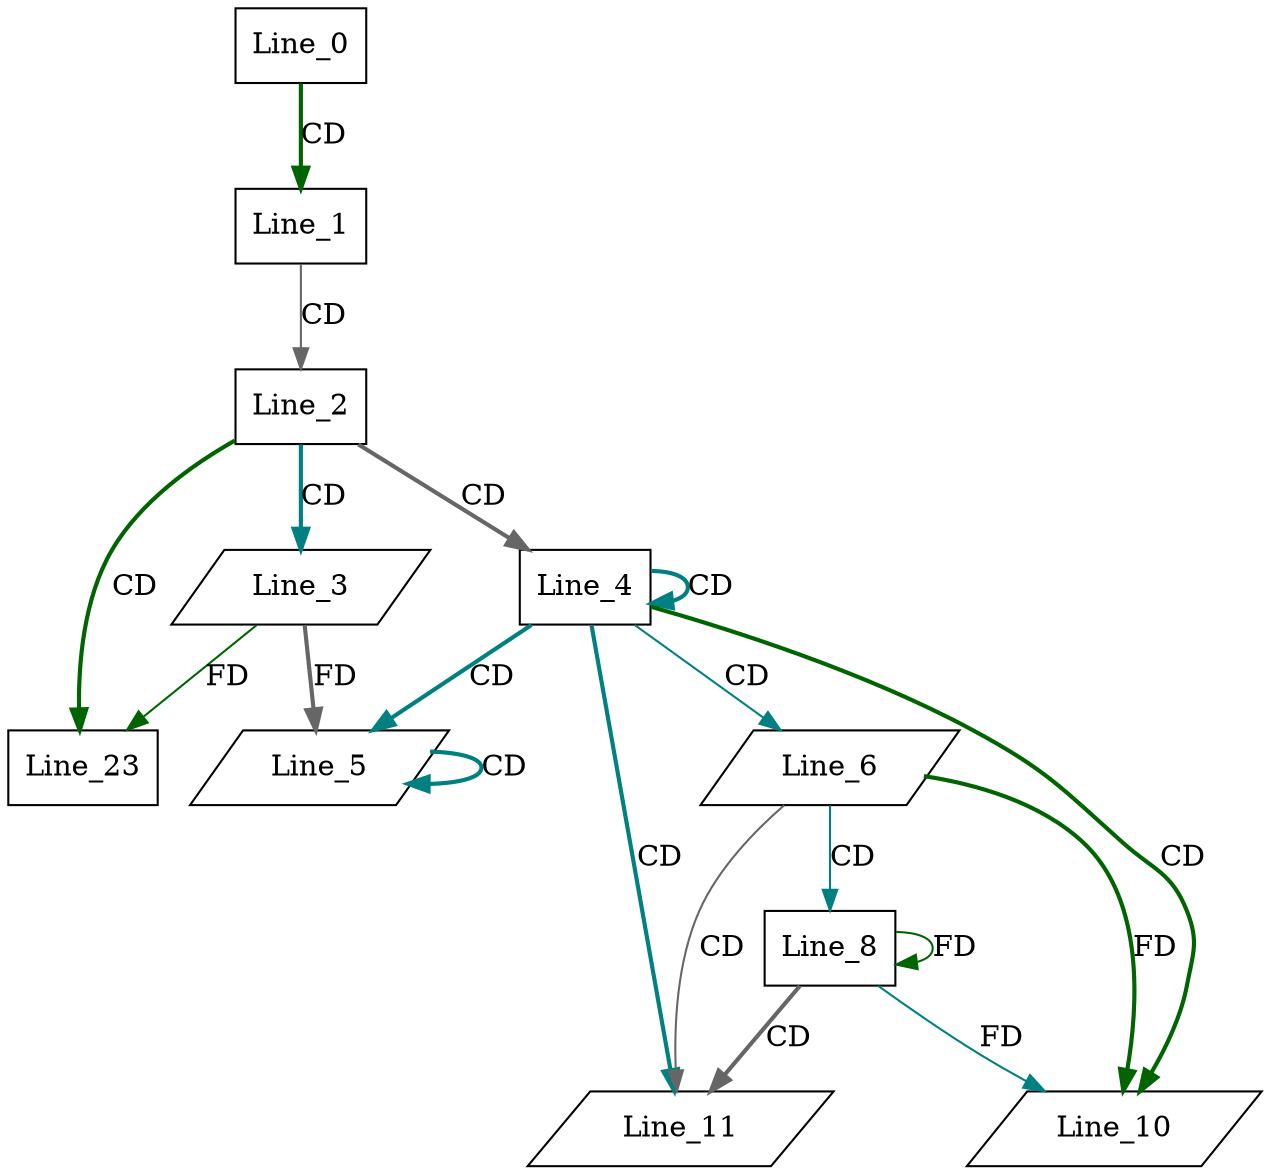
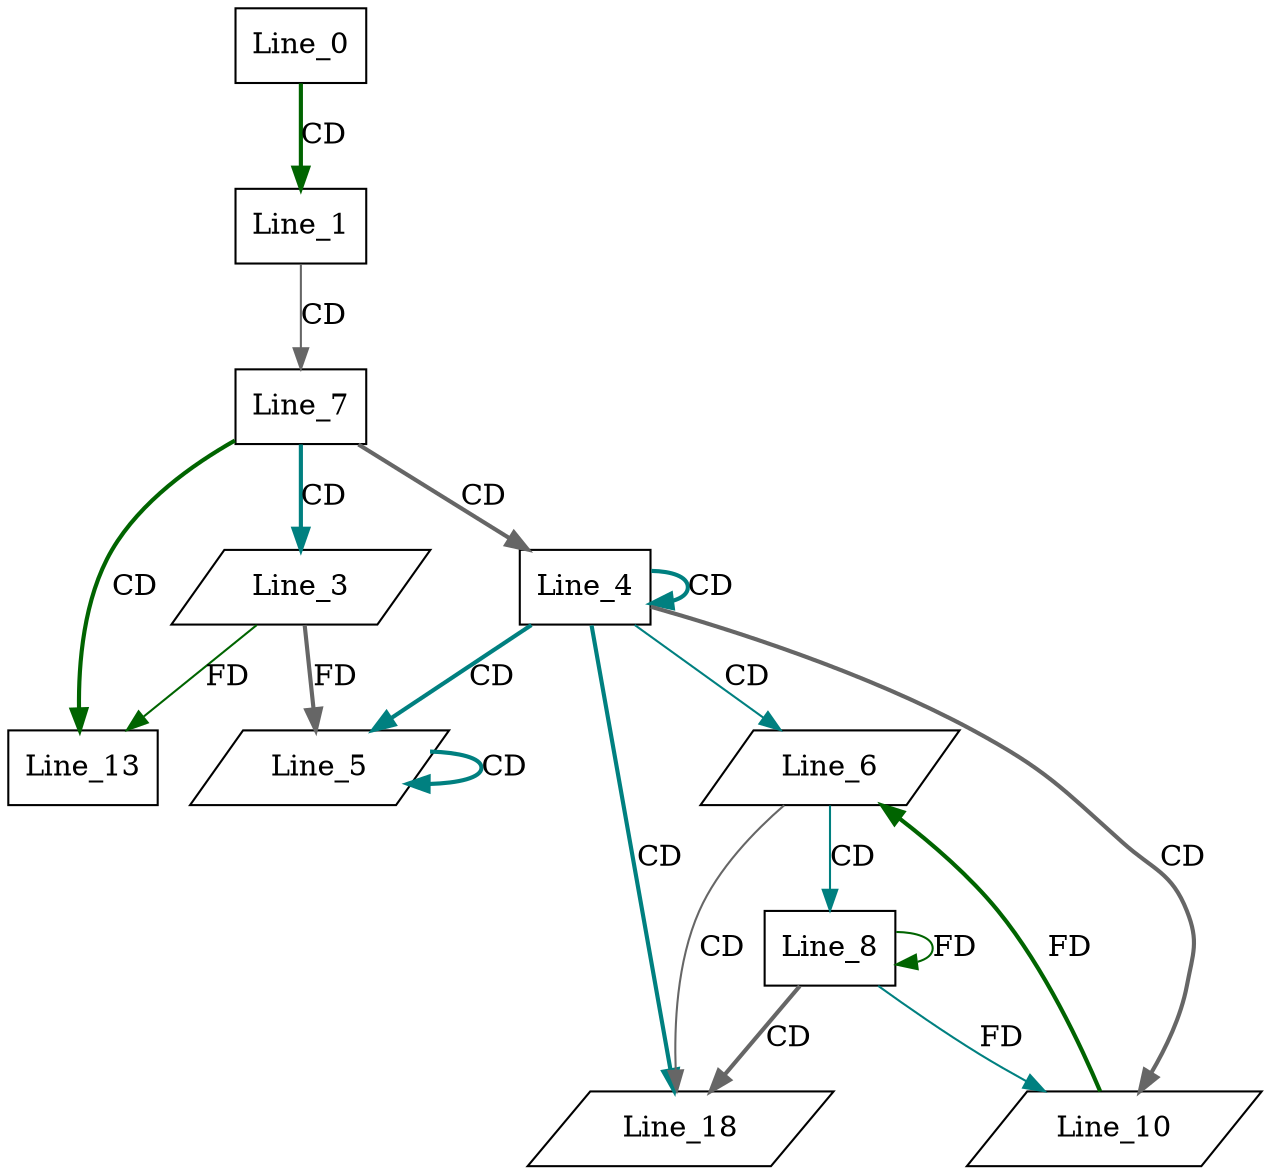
node "Line_2": label "Line_2" -> "Line_7"
edge "Line_4" -> "Line_10": color darkgreen -> gray40
node "Line_23": label "Line_23" -> "Line_13"
edge "Line_6" -> "Line_10": reversed
node "Line_11": label "Line_11" -> "Line_18"
